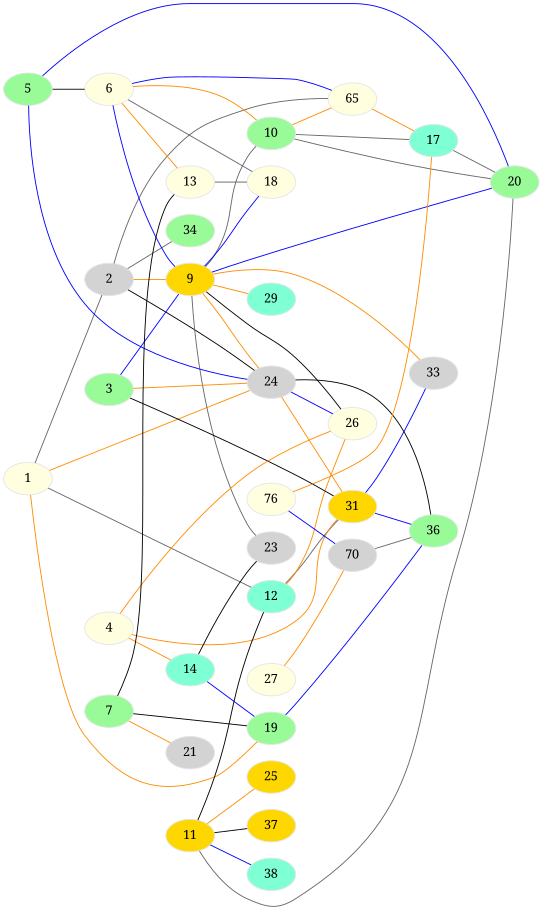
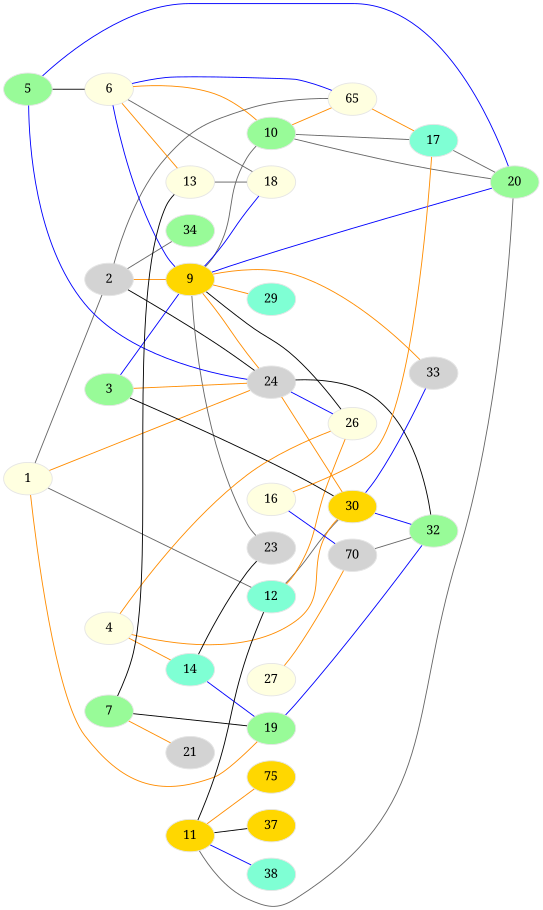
node "76": label "76" -> "16"
node "31": label "31" -> "30"
node "36": label "36" -> "32"
node "25": label "25" -> "75"
